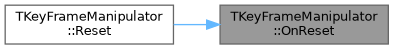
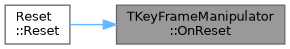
node "TKeyFrameManipulator ::Reset": label "TKeyFrameManipulator ::Reset" -> "Reset ::Reset"
